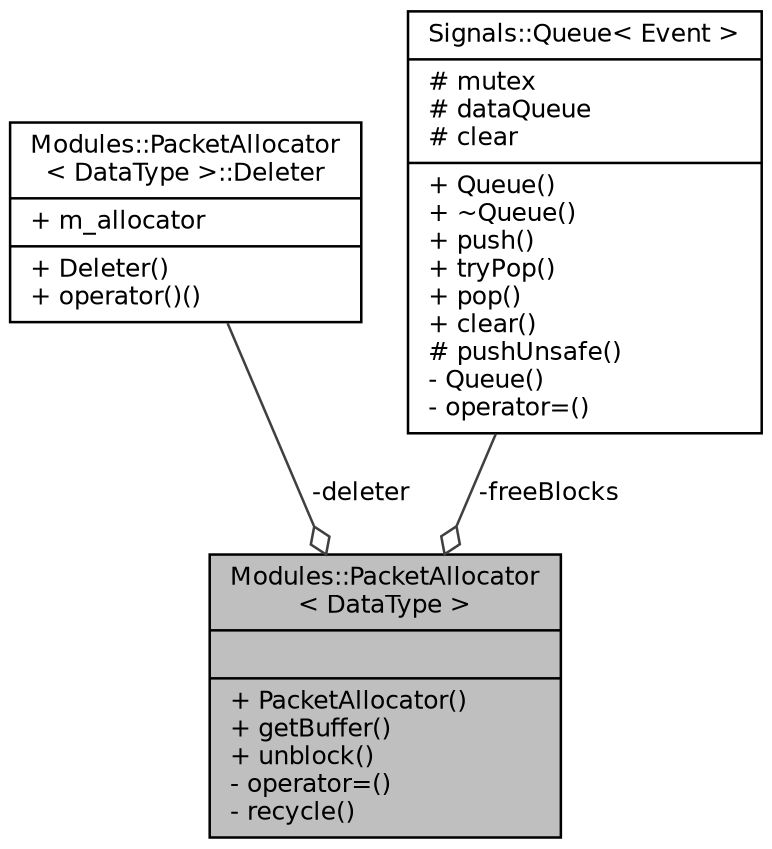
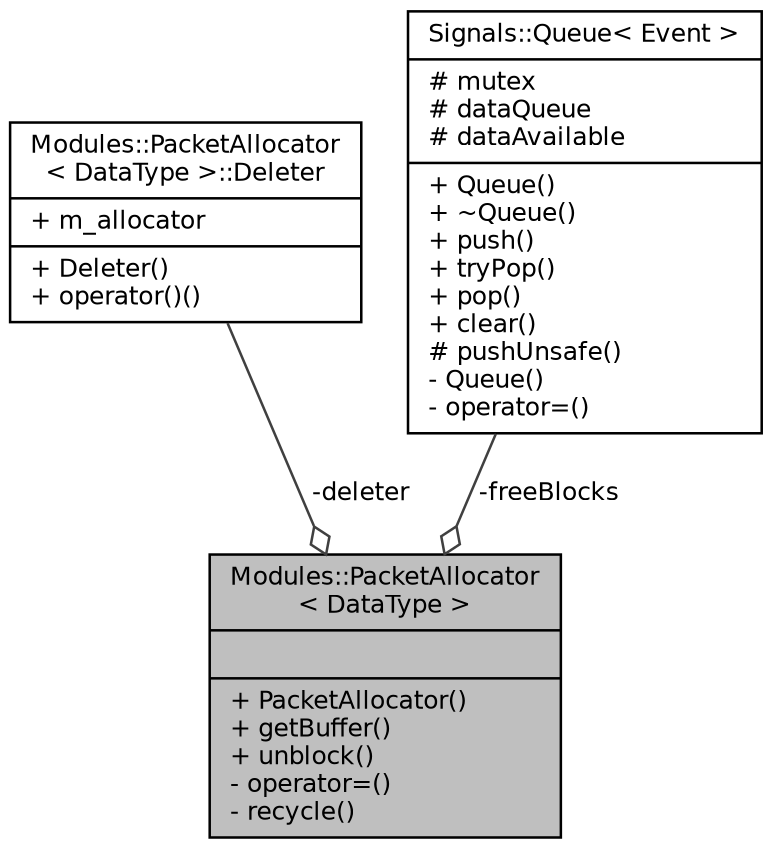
node "Signals::Queue< Event >": text "# clear" -> "# dataAvailable"
